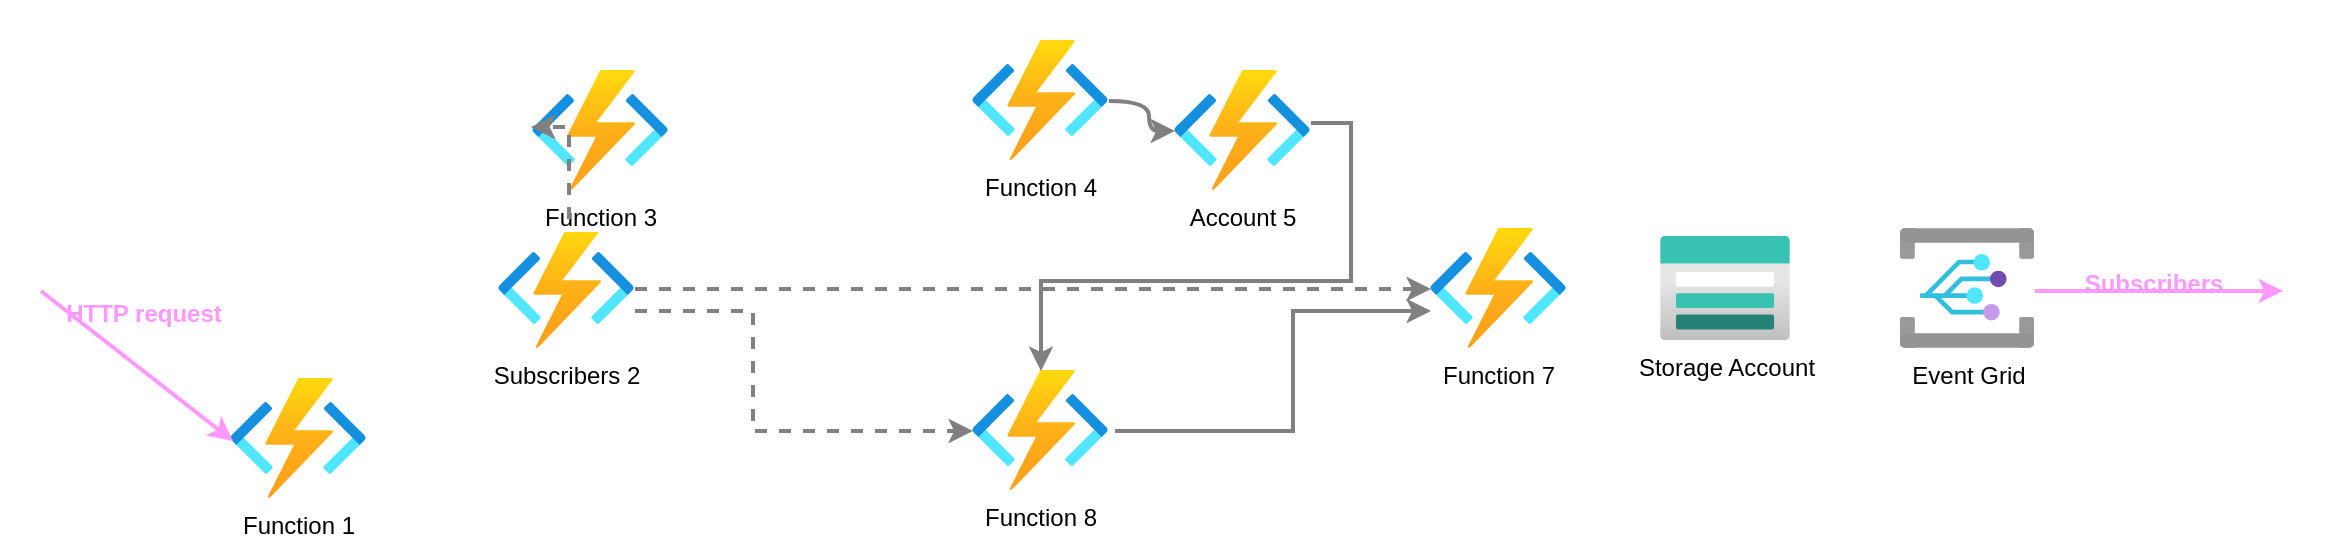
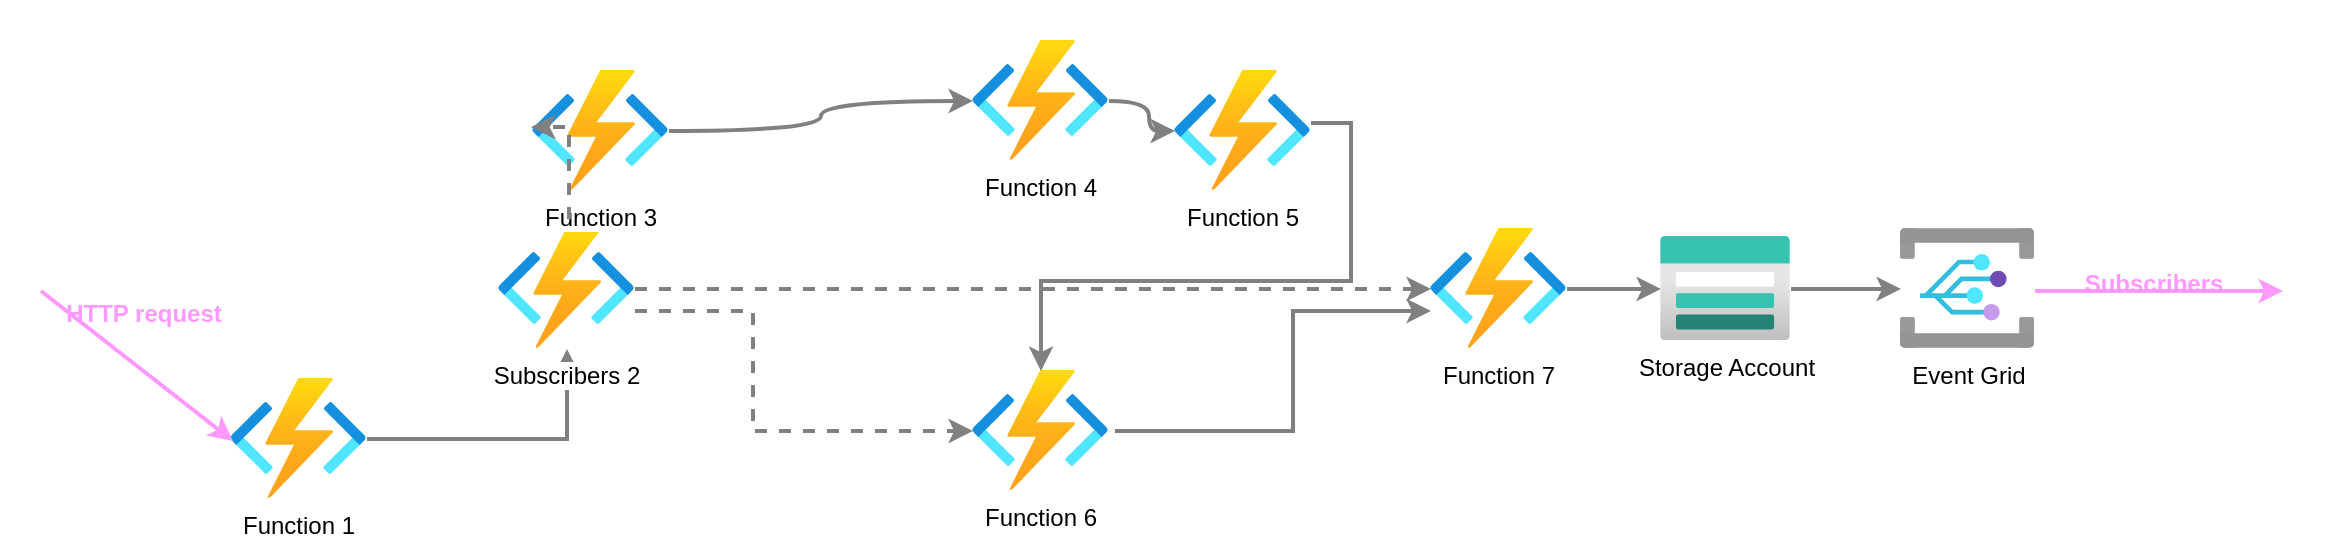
edge "Function 3" -> "Function 4": added
node "Account 5": label "Account 5" -> "Function 5"
edge "Function 7" -> "Storage Account": added
edge "Storage Account" -> "Event Grid": added
edge "Function 1" -> "Subscribers 2": added
node "Function 8": label "Function 8" -> "Function 6"
